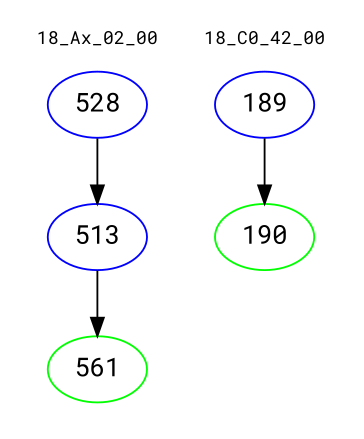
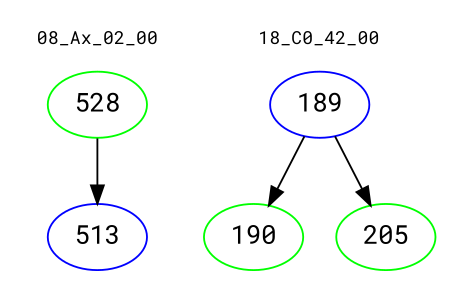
cluster "18_Ax_02_00": label "18_Ax_02_00" -> "08_Ax_02_00"
node "528": color blue -> green
node "205": added
node "561": removed
